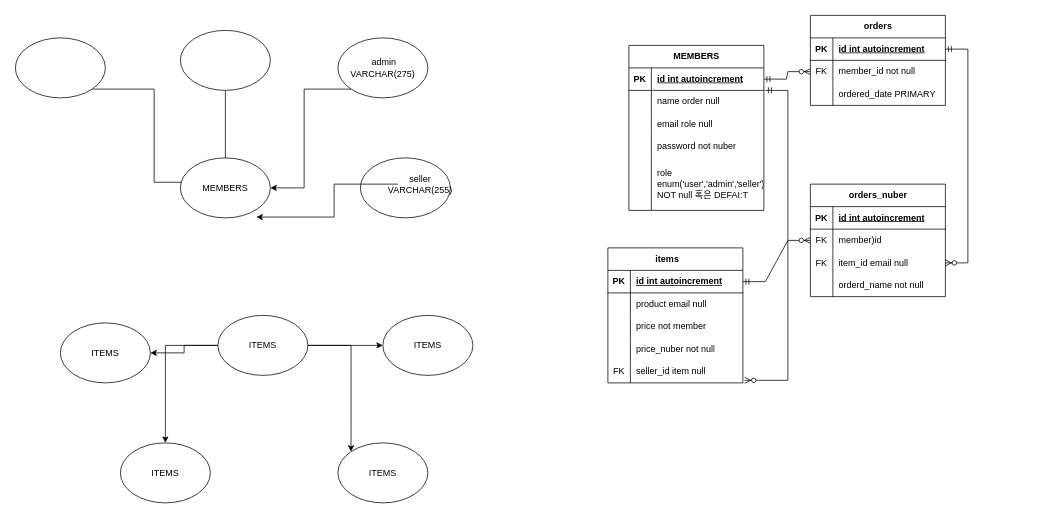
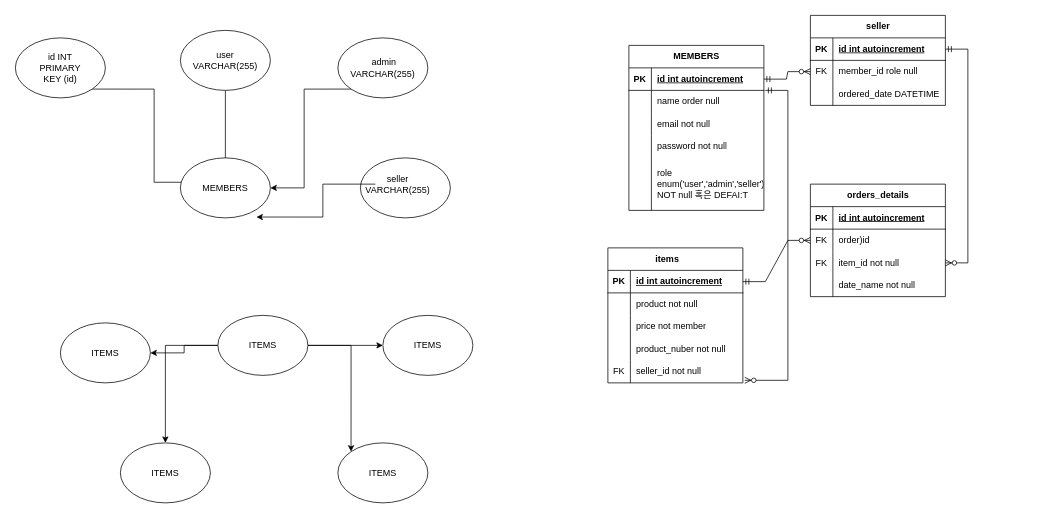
node "orders": label "orders" -> "seller"
node "user VARCHAR(255)": added
node "id INT PRIMARY KEY (id)": added
node "admin VARCHAR(275)": label "admin VARCHAR(275)" -> "admin VARCHAR(255)"
node "member_id not null": label "member_id not null" -> "member_id role null"
node "ordered_date PRIMARY": label "ordered_date PRIMARY" -> "ordered_date DATETIME"
node "email role null": label "email role null" -> "email not null"
node "password not nuber": label "password not nuber" -> "password not null"
node "seller VARCHAR(255)": moved (420, 184) -> (398, 184)
node "orders_nuber": label "orders_nuber" -> "orders_details"
node "member)id": label "member)id" -> "order)id"
node "item_id email null": label "item_id email null" -> "item_id not null"
node "orderd_name not null": label "orderd_name not null" -> "date_name not null"
node "product email null": label "product email null" -> "product not null"
node "price_nuber not null": label "price_nuber not null" -> "product_nuber not null"
node "seller_id item null": label "seller_id item null" -> "seller_id not null"
